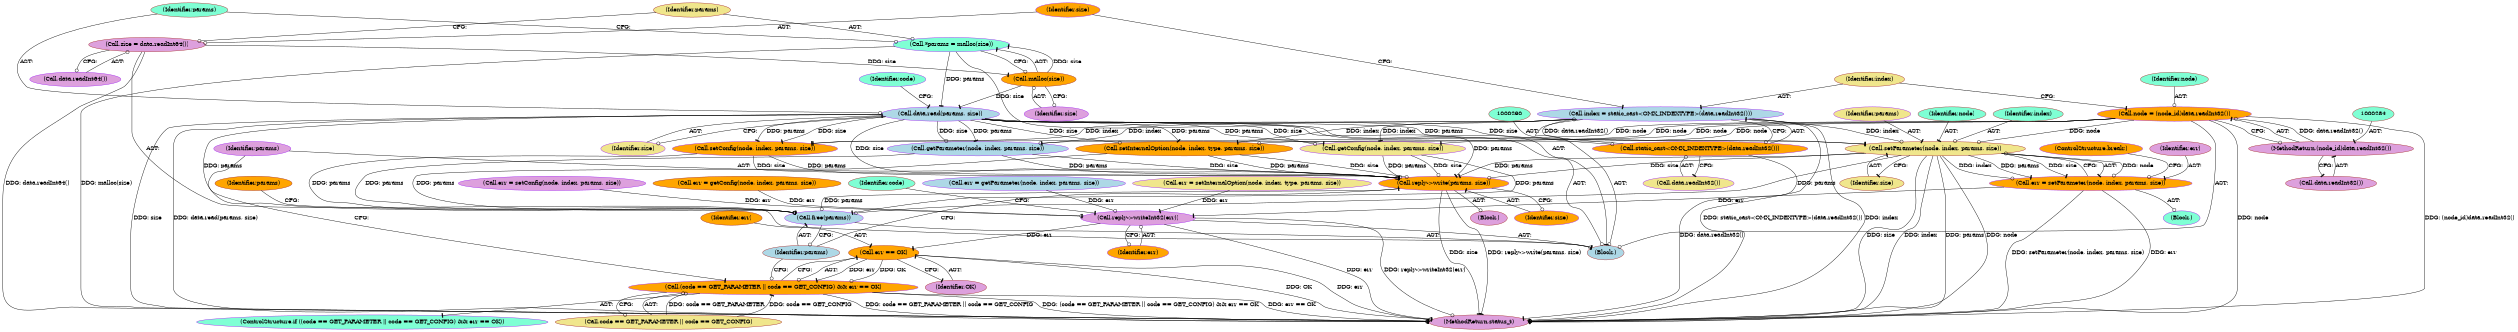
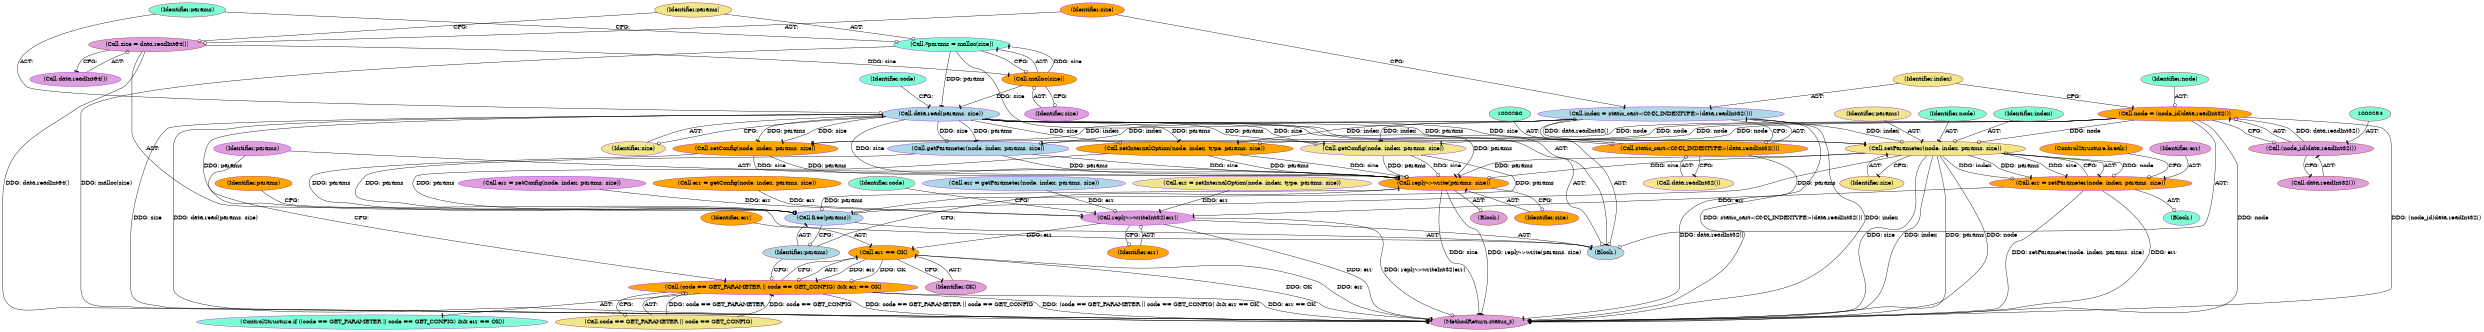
edge "(Call,size = data.readInt64())" -> "(Call,data.readInt64())": arrowhead odot -> tee
node "(MethodReturn,(node_id)data.readInt32())": label "(MethodReturn,(node_id)data.readInt32())" -> "(Call,(node_id)data.readInt32())"
